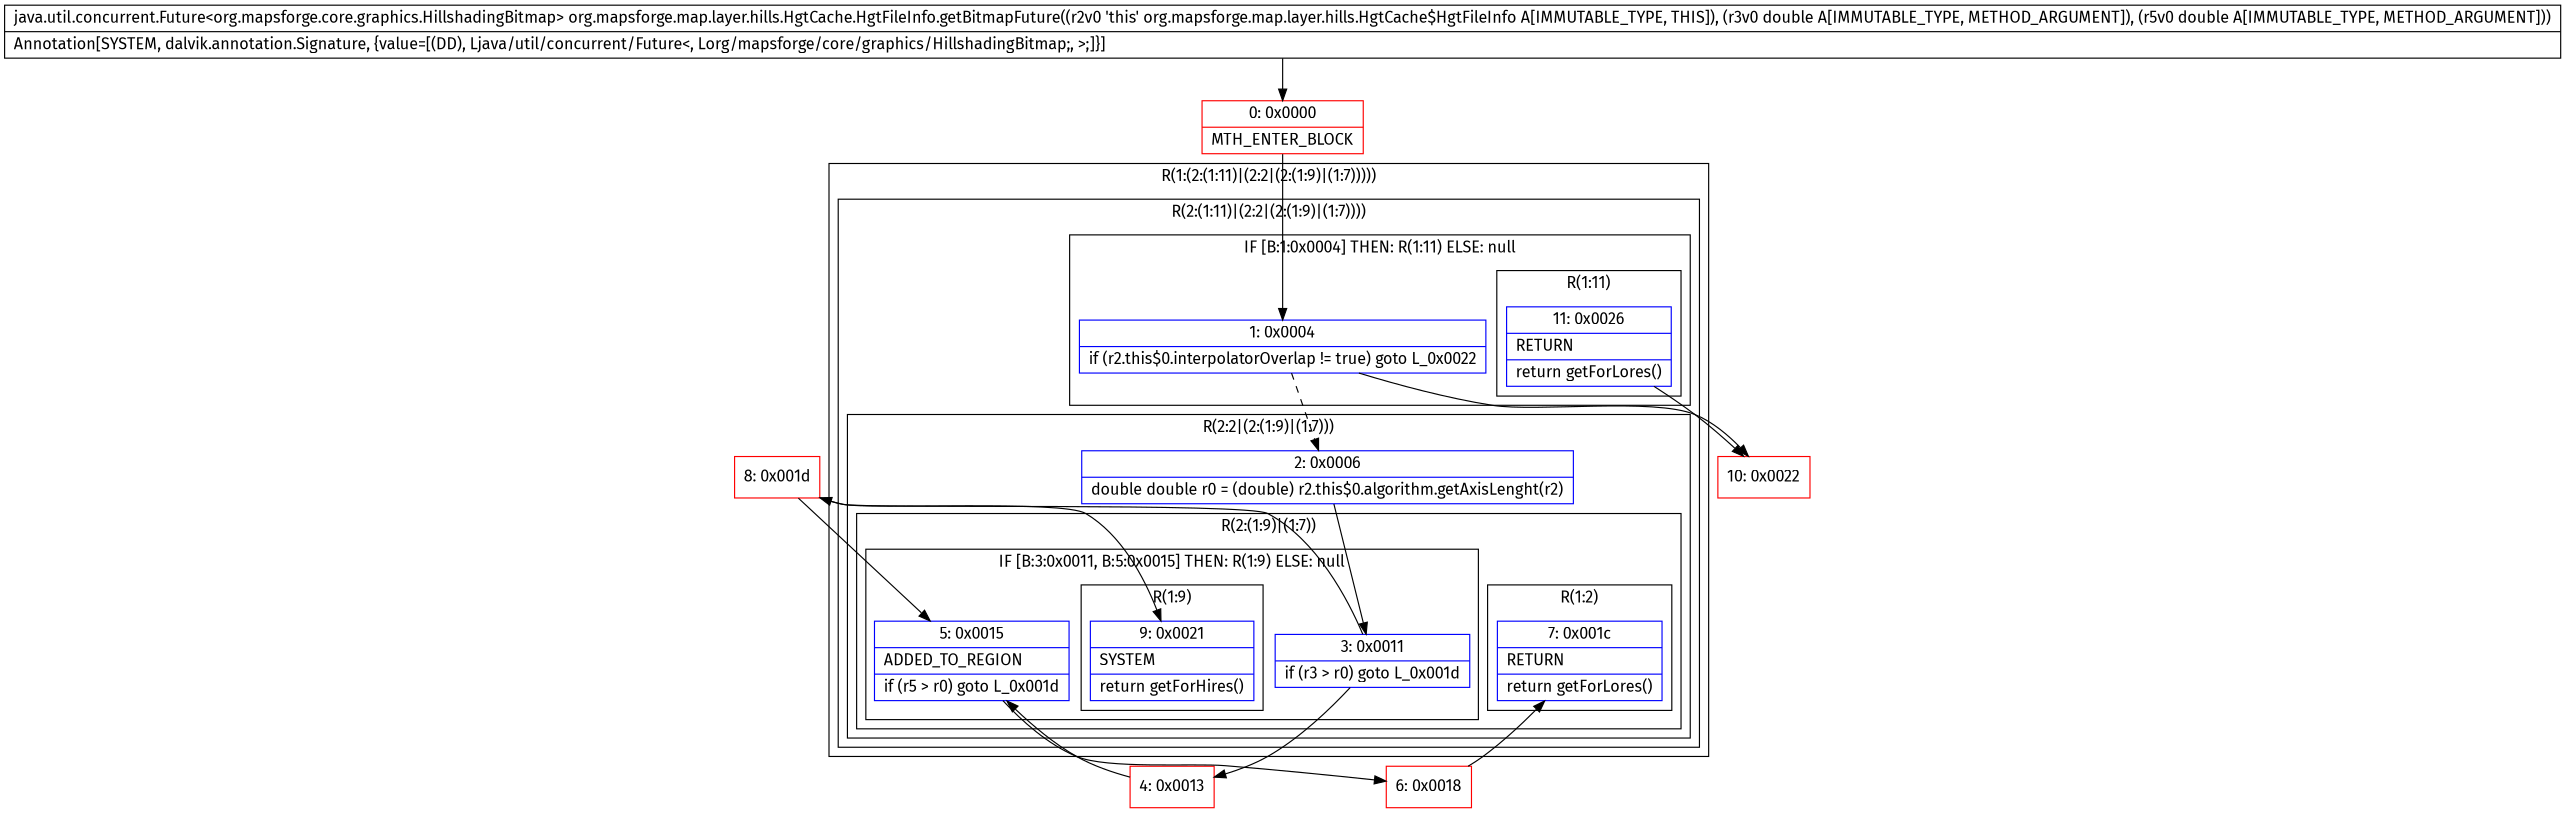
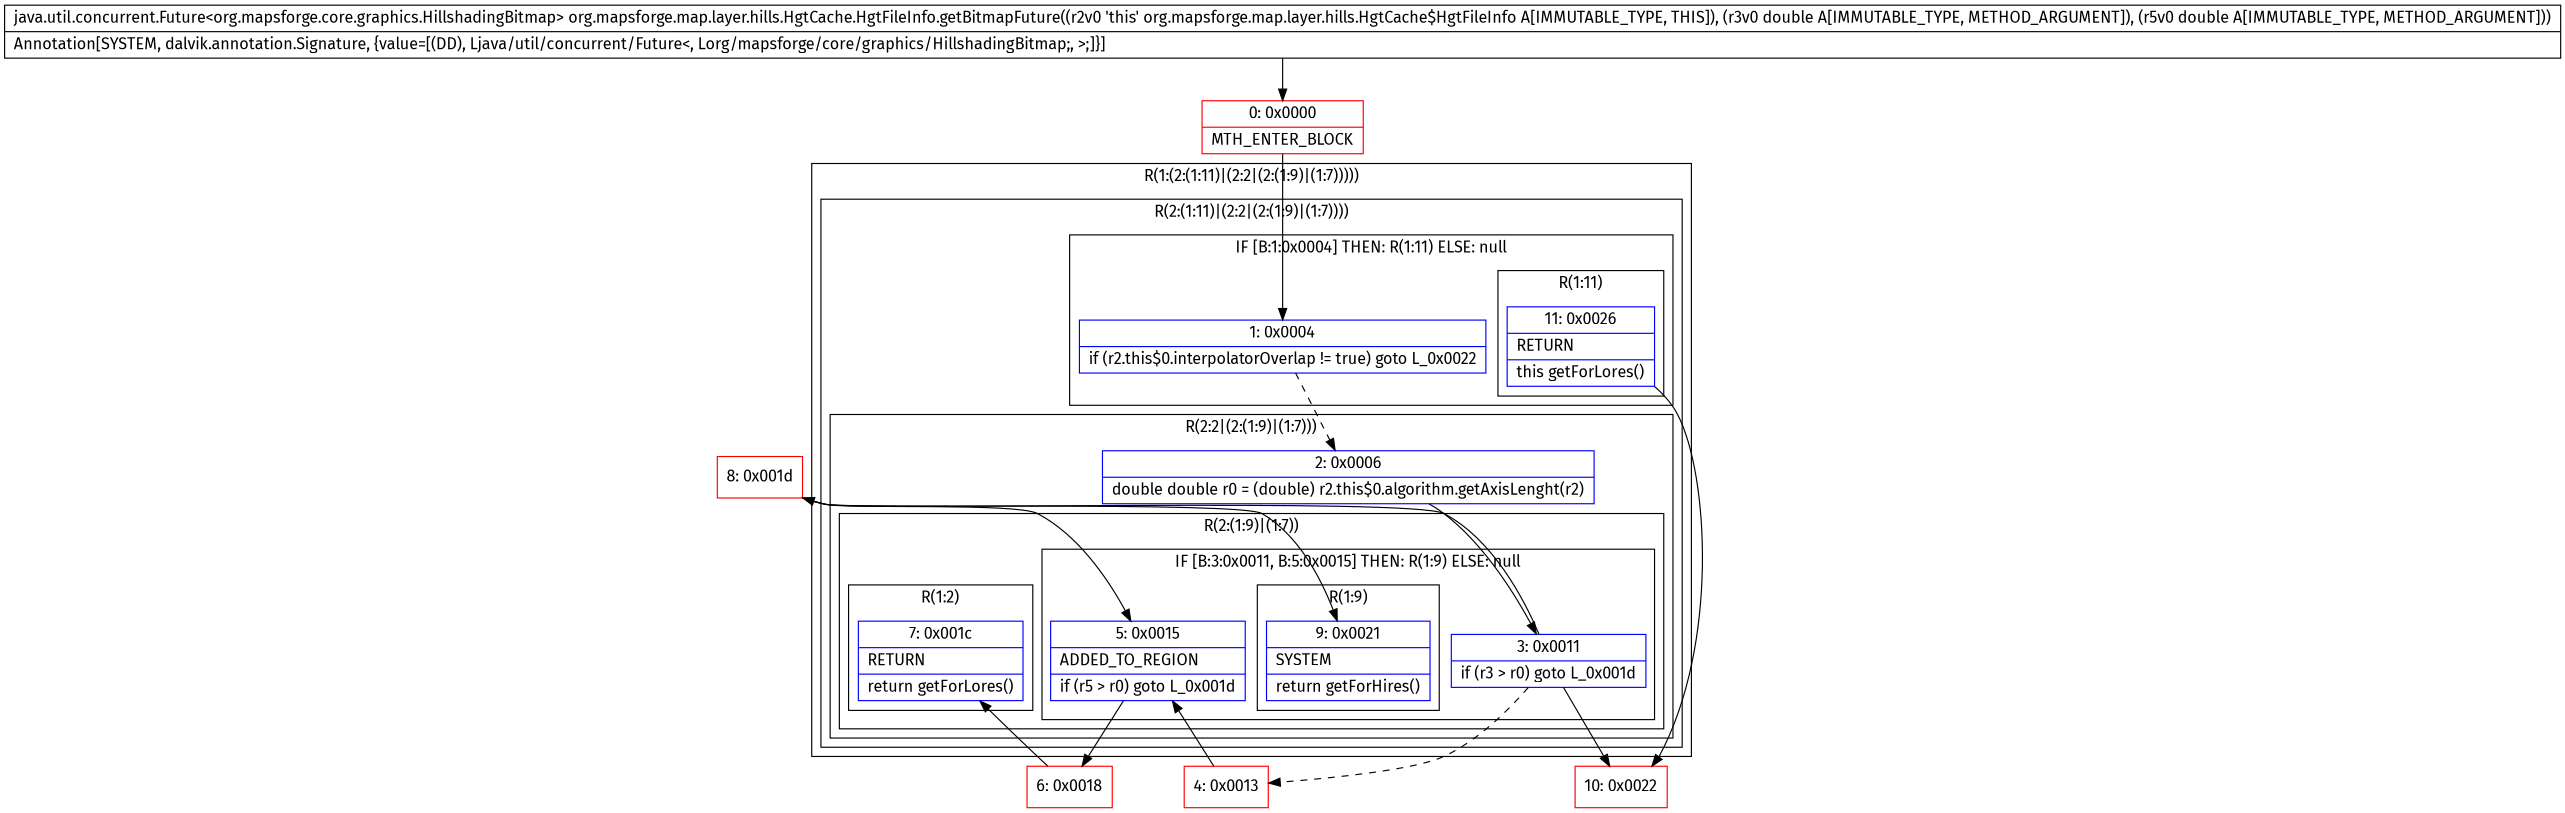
node "11: 0x0026": text "return getForLores()" -> "this getForLores()"
edge "1: 0x0004" -> "10: 0x0022": now "3: 0x0011" -> "10: 0x0022"
edge "3: 0x0011" -> "4: 0x0013": style solid -> dashed
